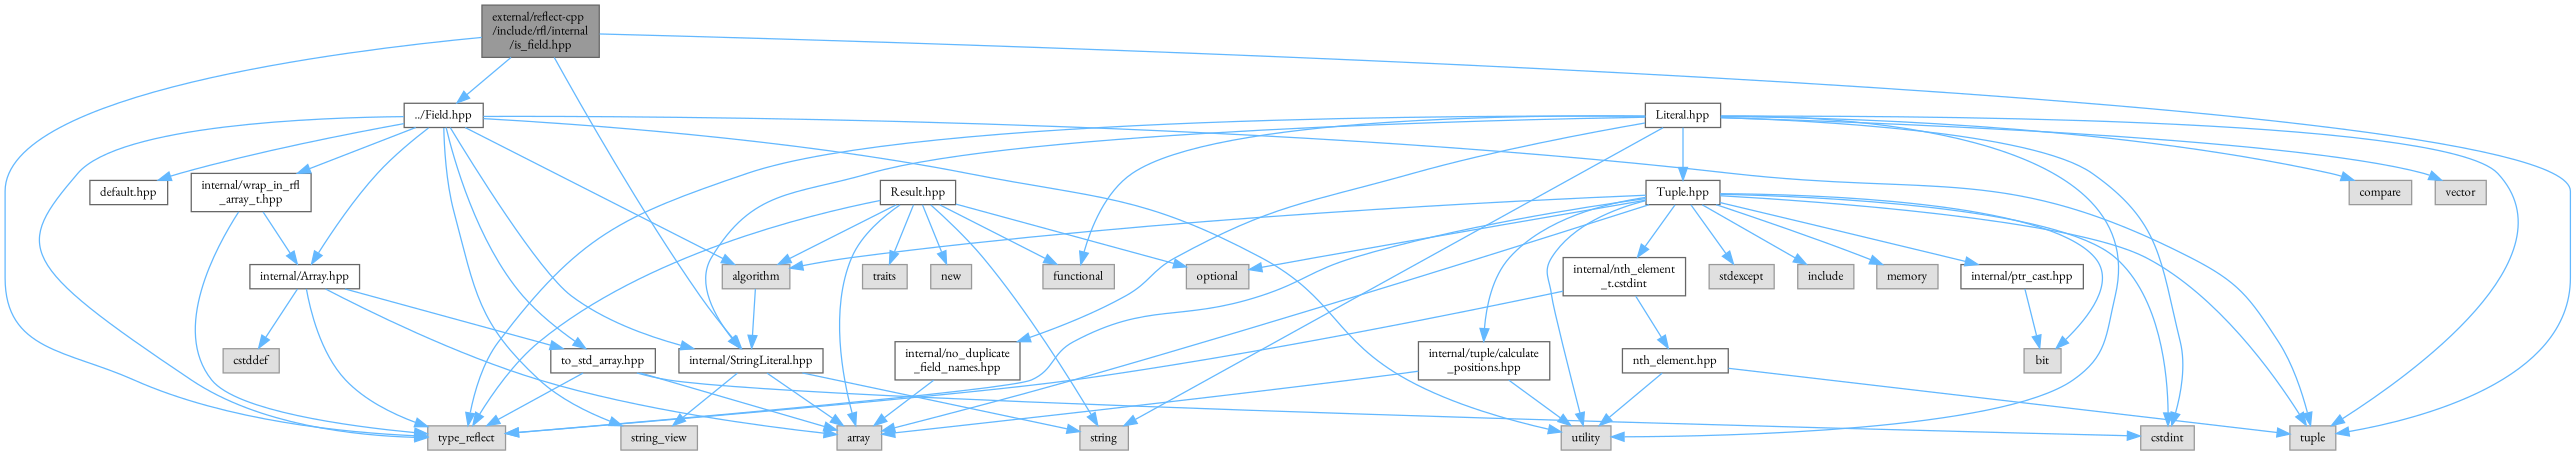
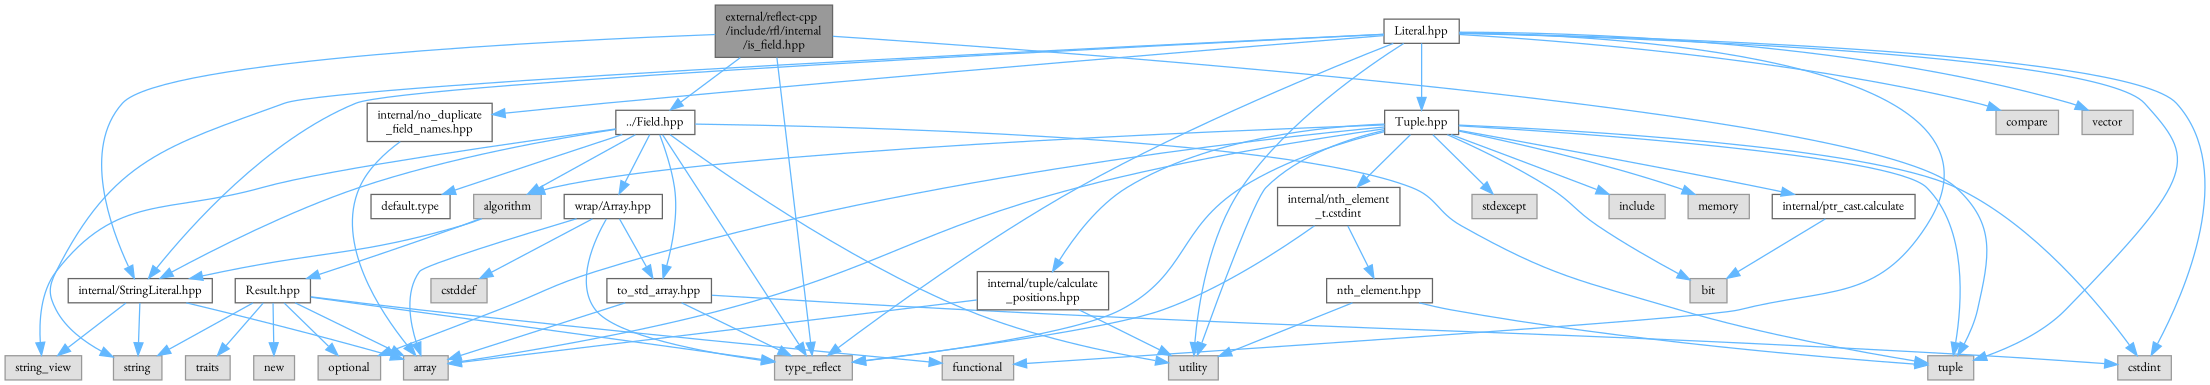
node "default.hpp": label "default.hpp" -> "default.type"
node "internal/wrap_in_rfl _array_t.hpp": removed
edge "Result.hpp" -> "algorithm": reversed
node "internal/Array.hpp": label "internal/Array.hpp" -> "wrap/Array.hpp"
node "internal/ptr_cast.hpp": label "internal/ptr_cast.hpp" -> "internal/ptr_cast.calculate"
